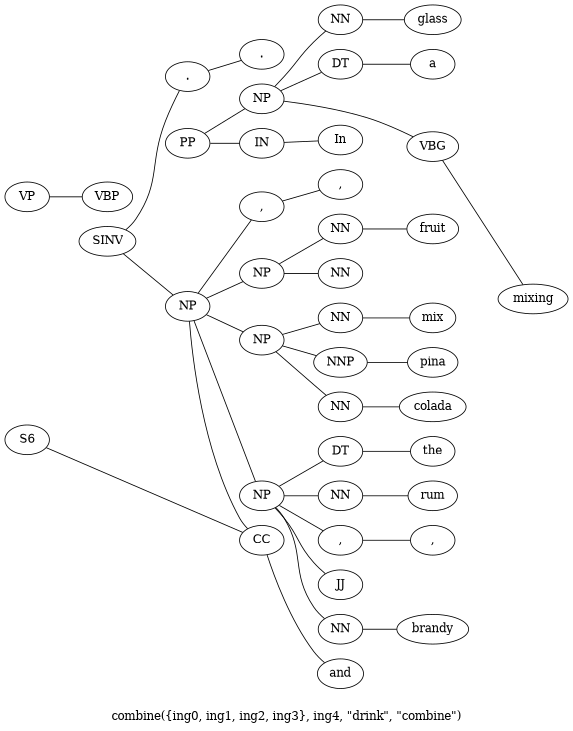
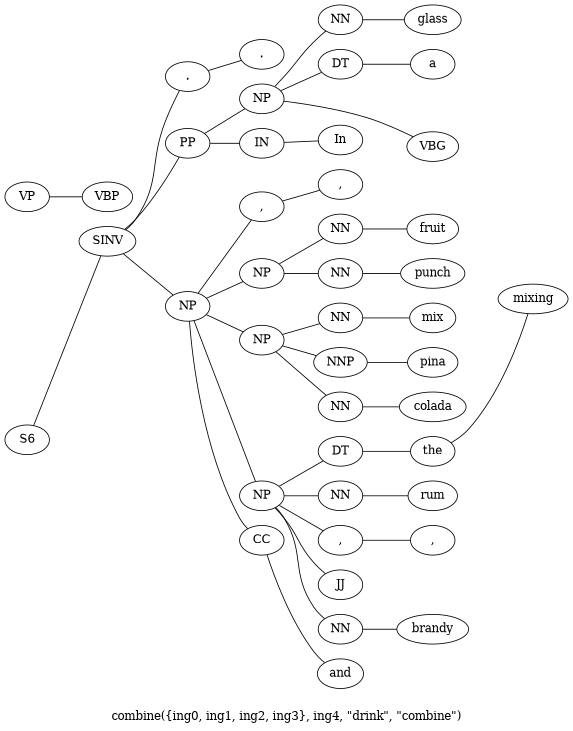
edge "PP" -- "SINV": added
edge "VBG" -- "mixing": now "the" -- "mixing"
node "punch": added
edge "S6" -- "CC": now "S6" -- "SINV"
